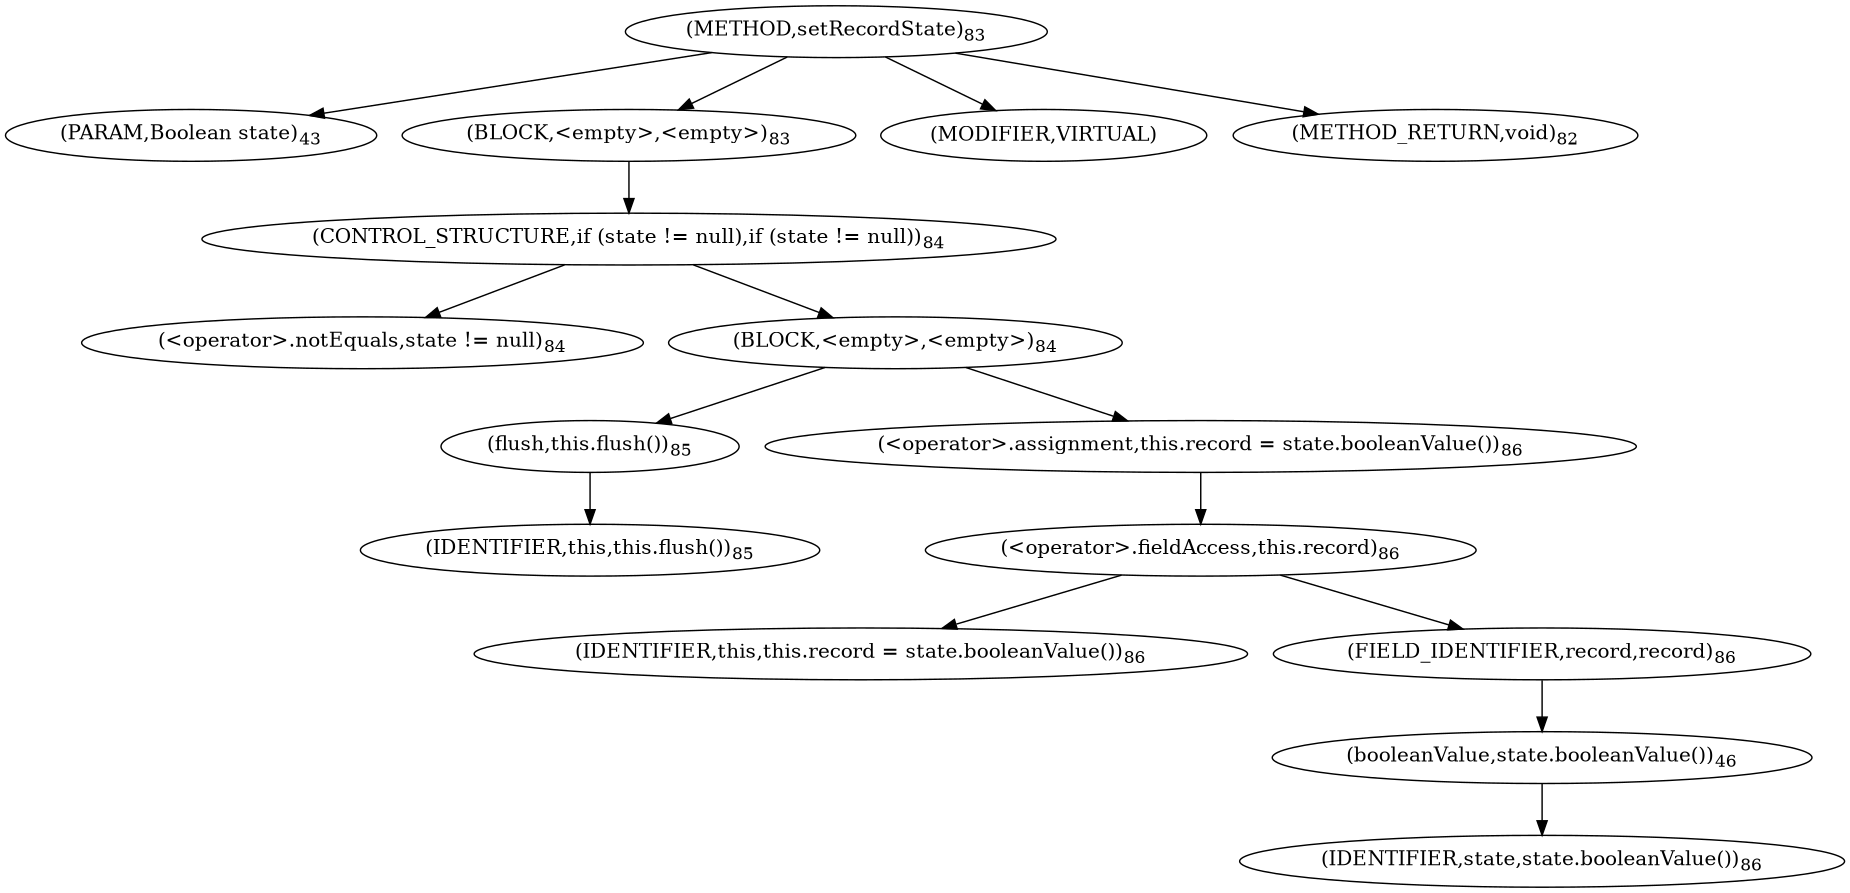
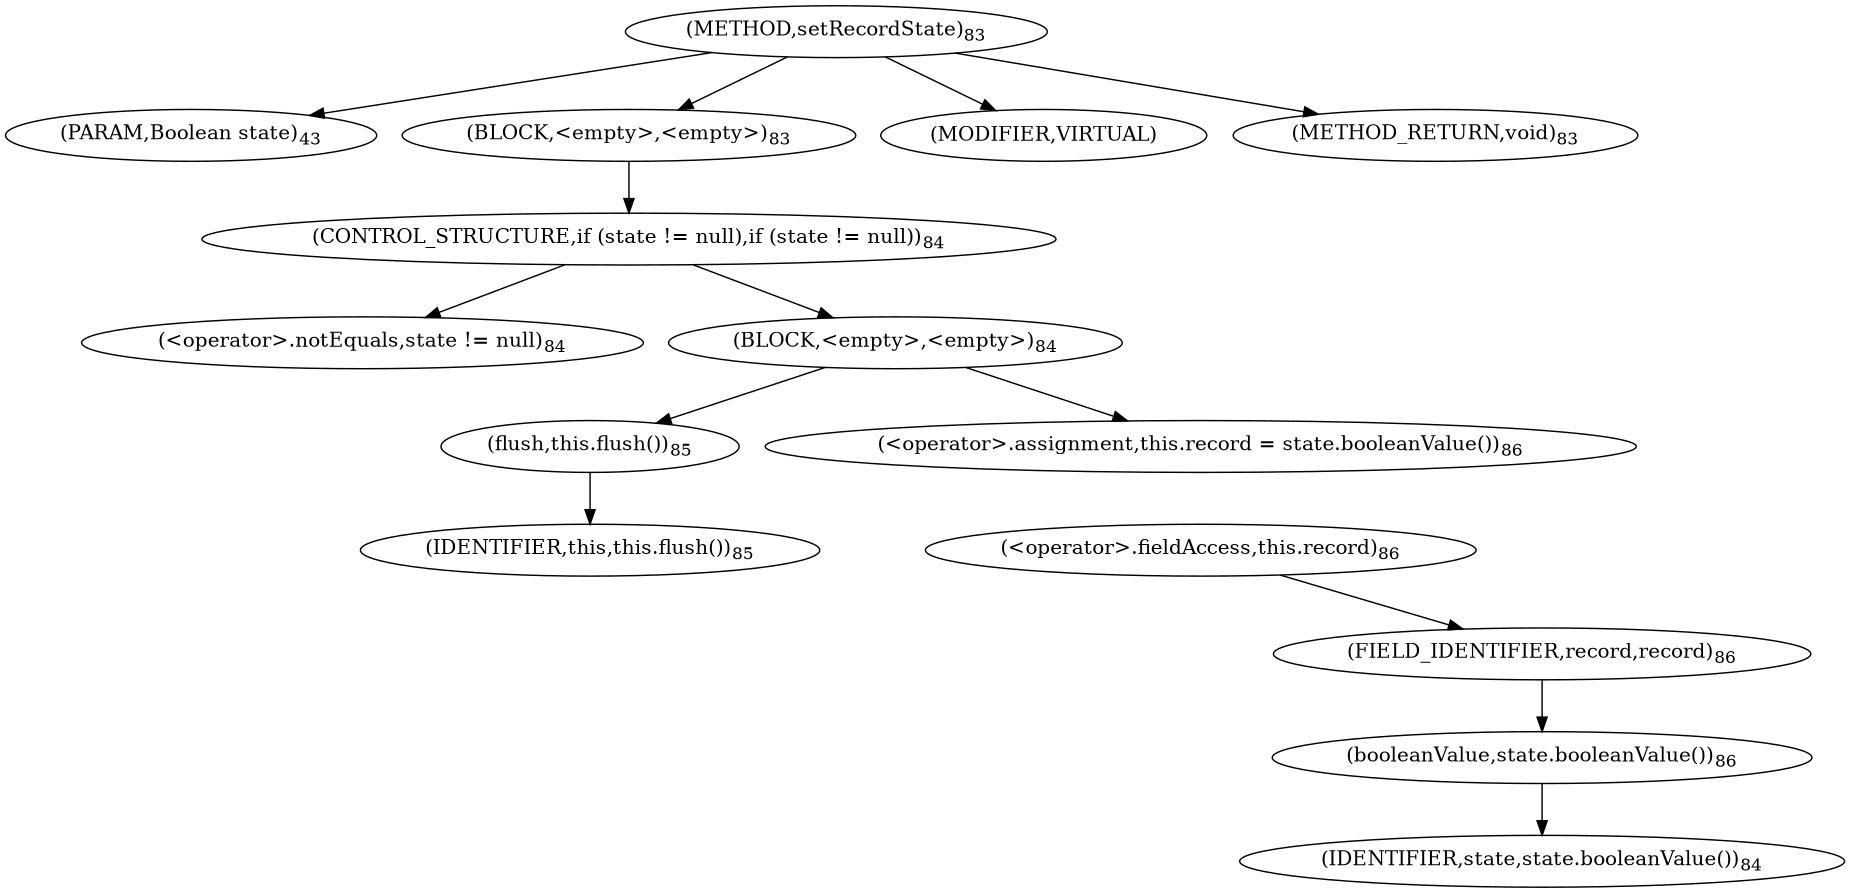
node "(METHOD_RETURN,void)": text "82" -> "83"
edge "(<operator>.assignment,this.record = state.booleanValue())" -> "(<operator>.fieldAccess,this.record)": removed
node "(IDENTIFIER,this,this.record = state.booleanValue())": removed
node "(booleanValue,state.booleanValue())": text "46" -> "86"
node "(IDENTIFIER,state,state.booleanValue())": text "86" -> "84"
